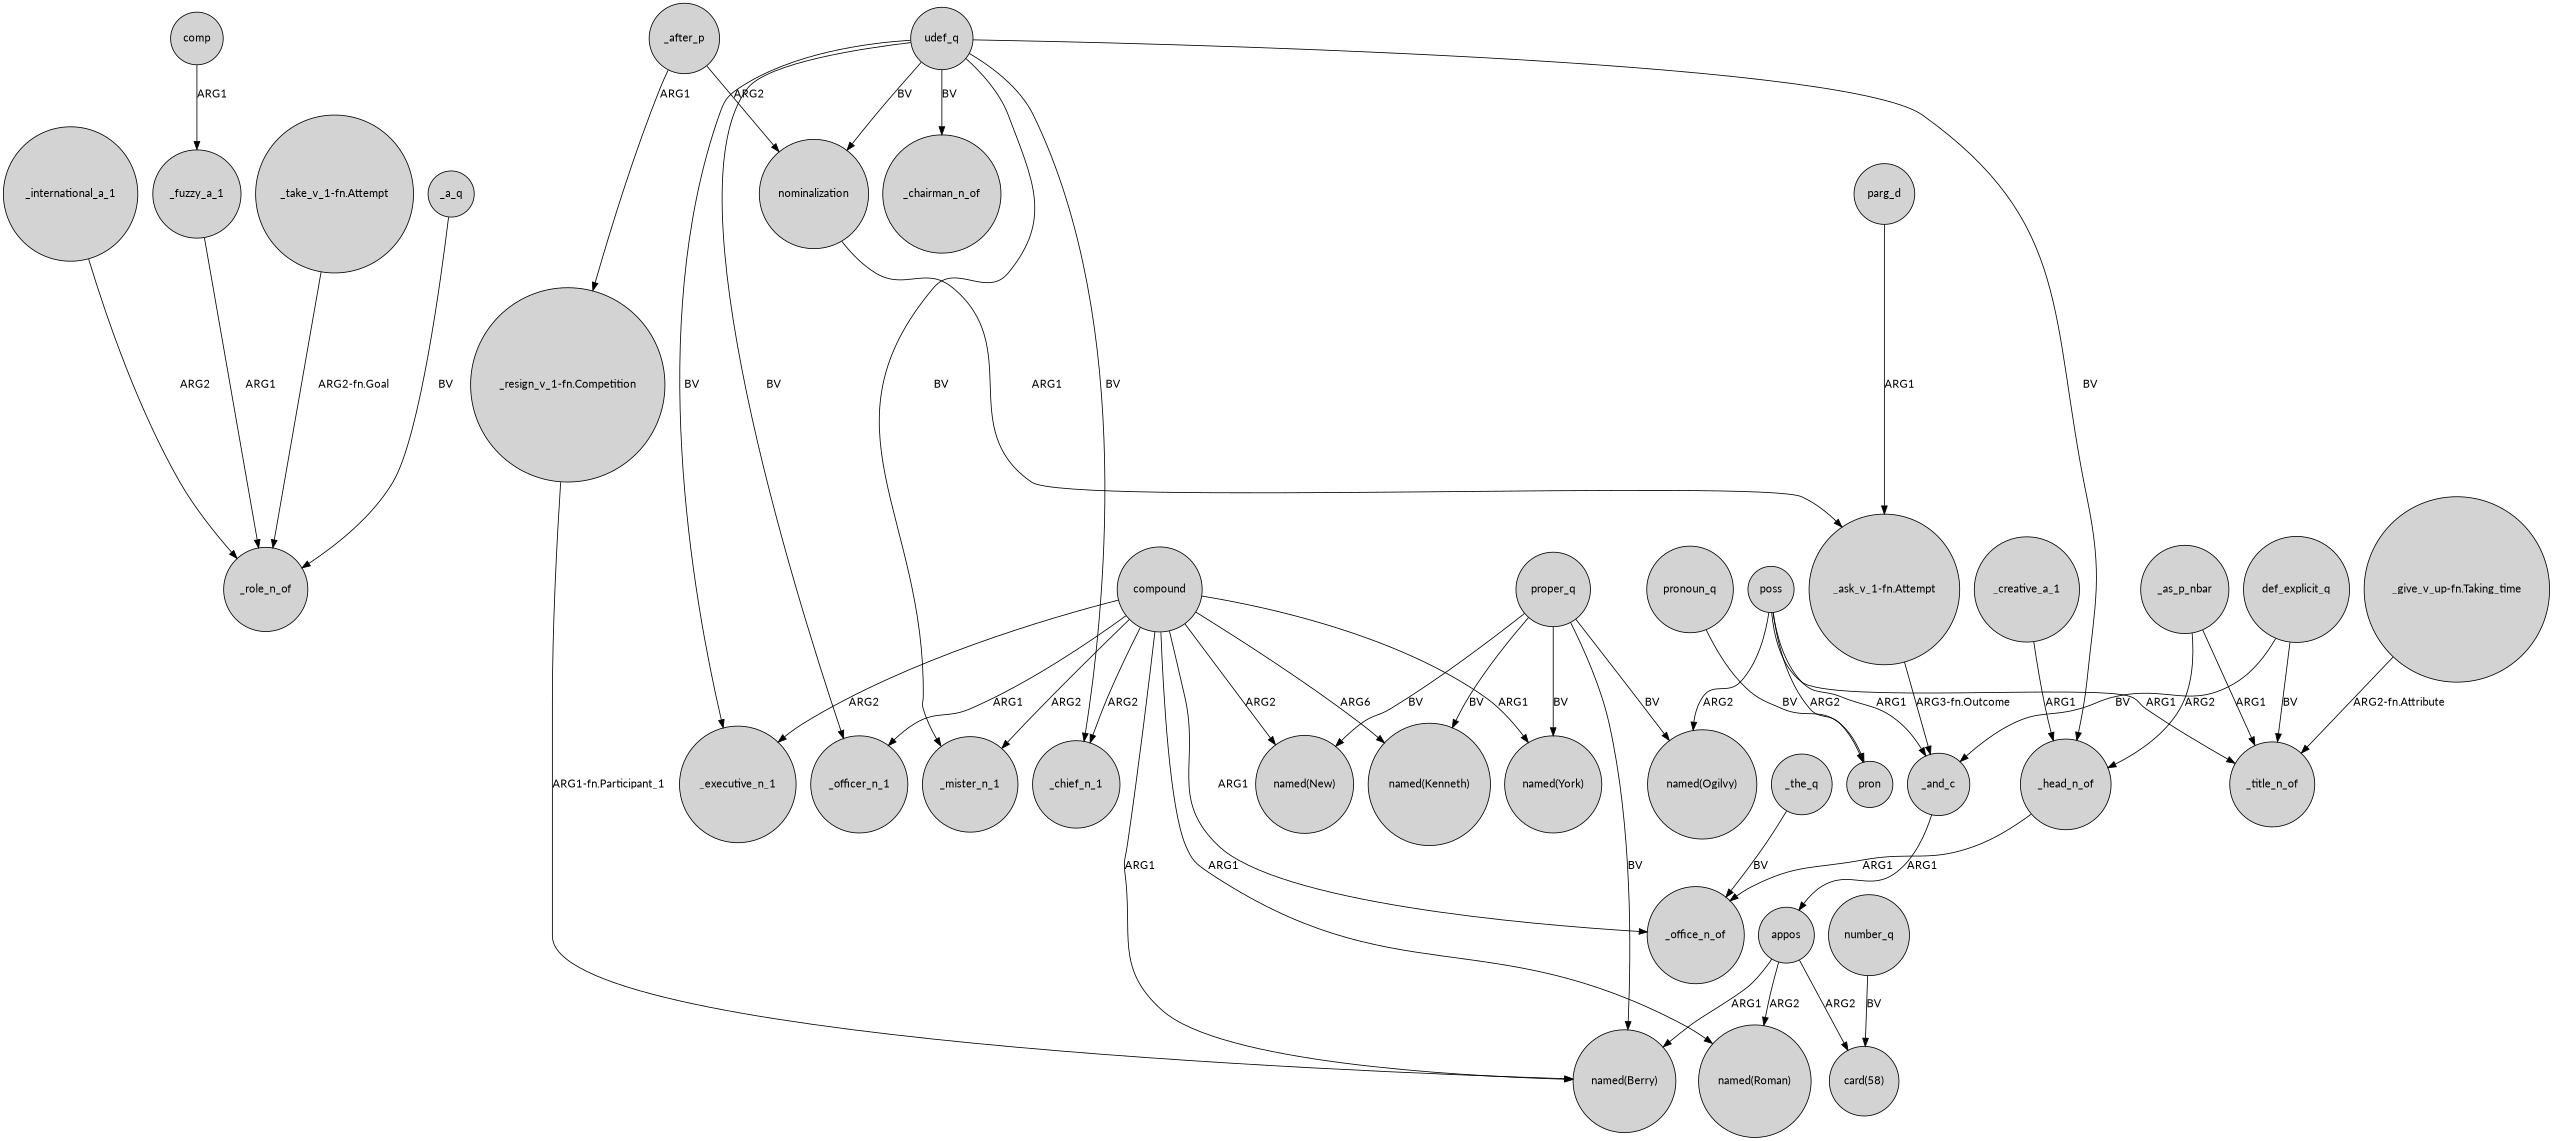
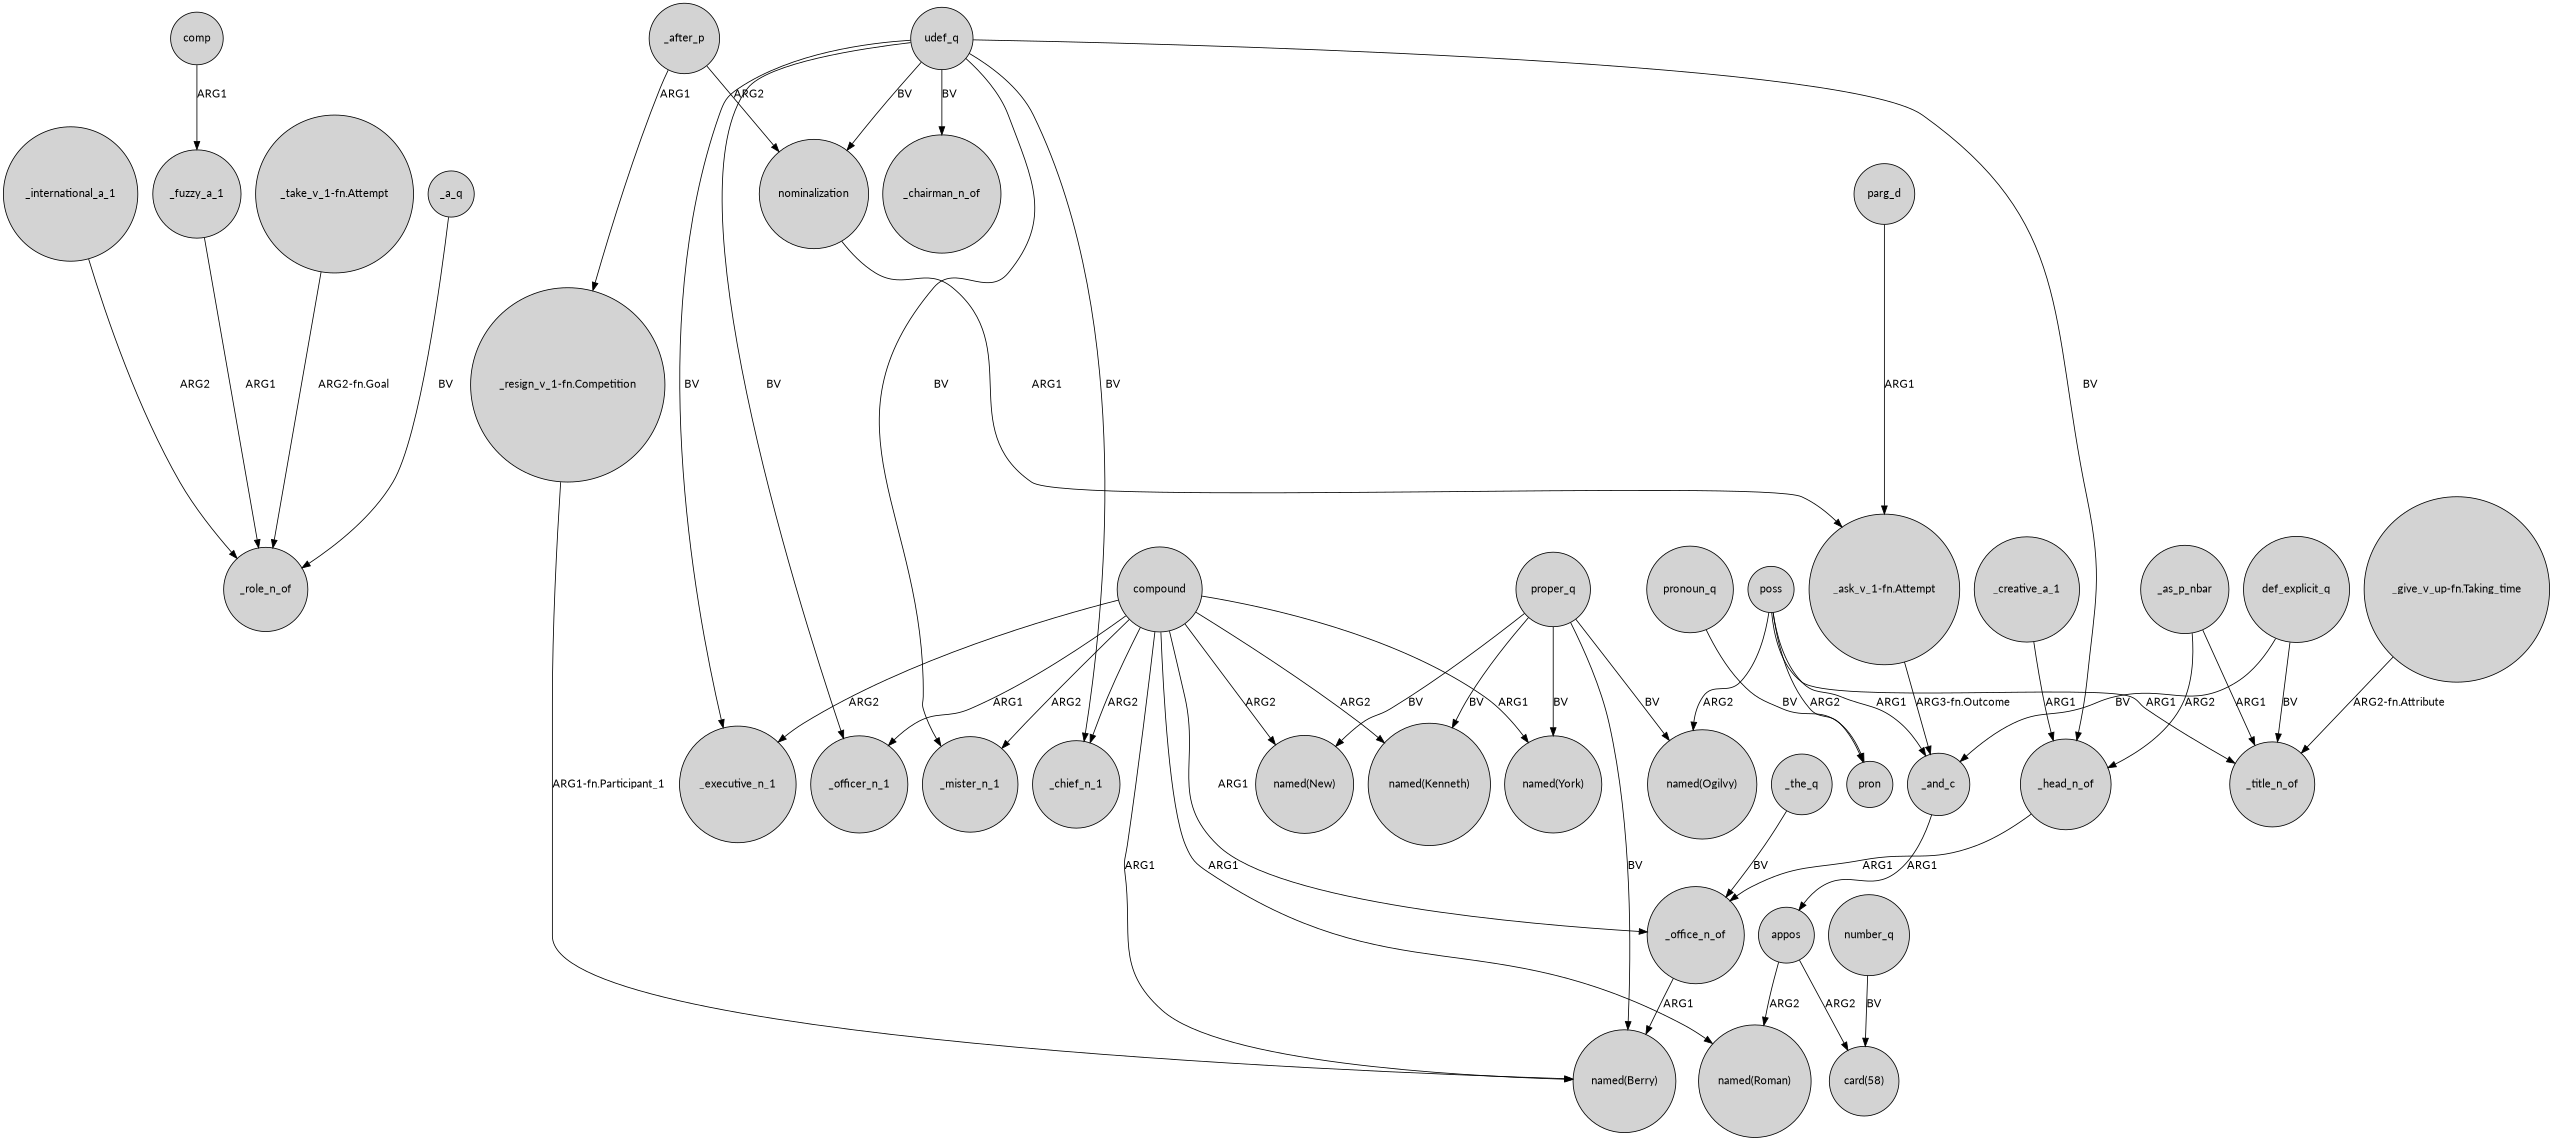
edge "compound" -> "named(Kenneth)": label "ARG6" -> "ARG2"
edge "appos" -> "named(Berry)": now "_office_n_of" -> "named(Berry)"
